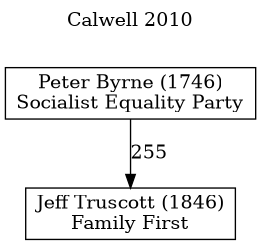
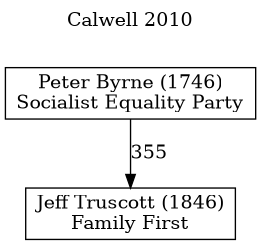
edge "Peter Byrne (1746) Socialist Equality Party" -> "Jeff Truscott (1846) Family First": label "255" -> "355"
